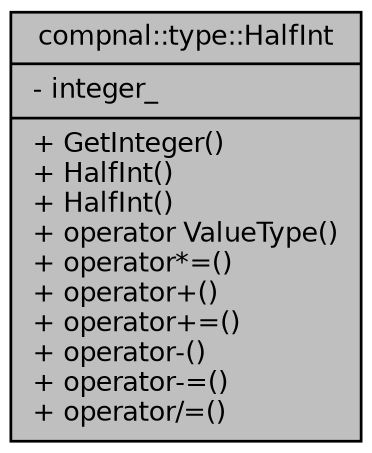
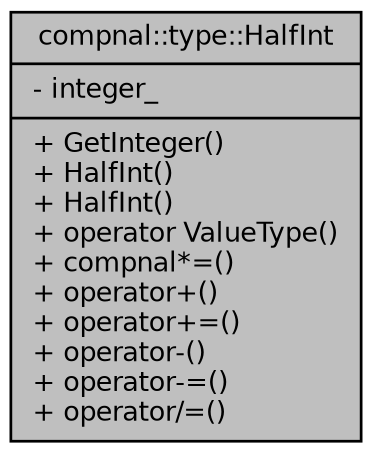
node "compnal::type::HalfInt": text "+ operator*=()" -> "+ compnal*=()"
